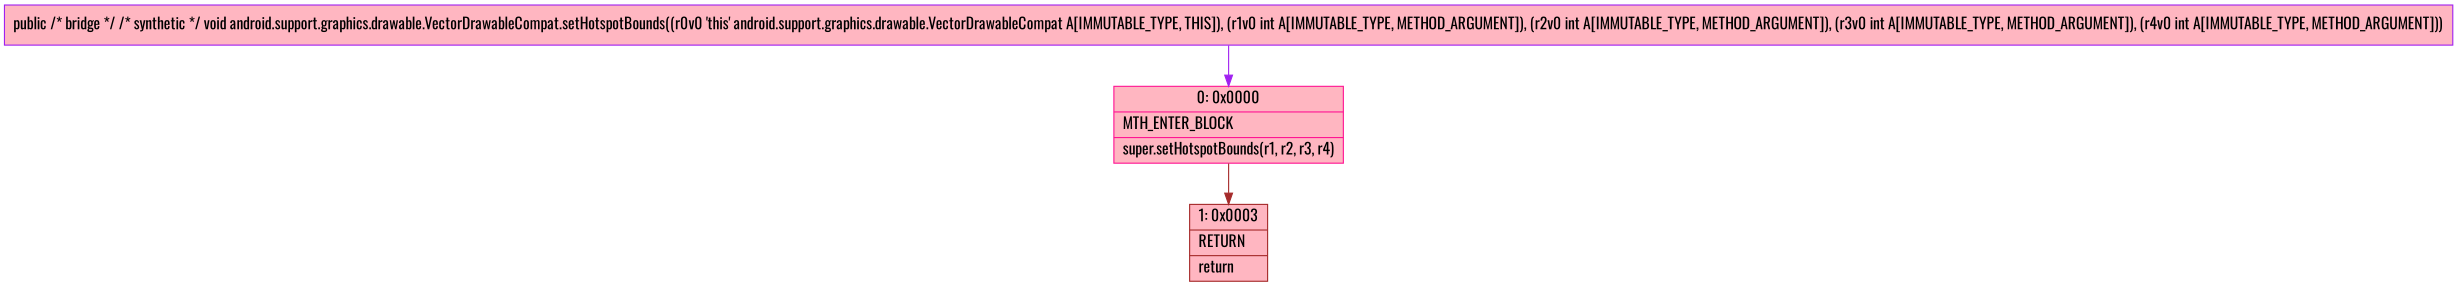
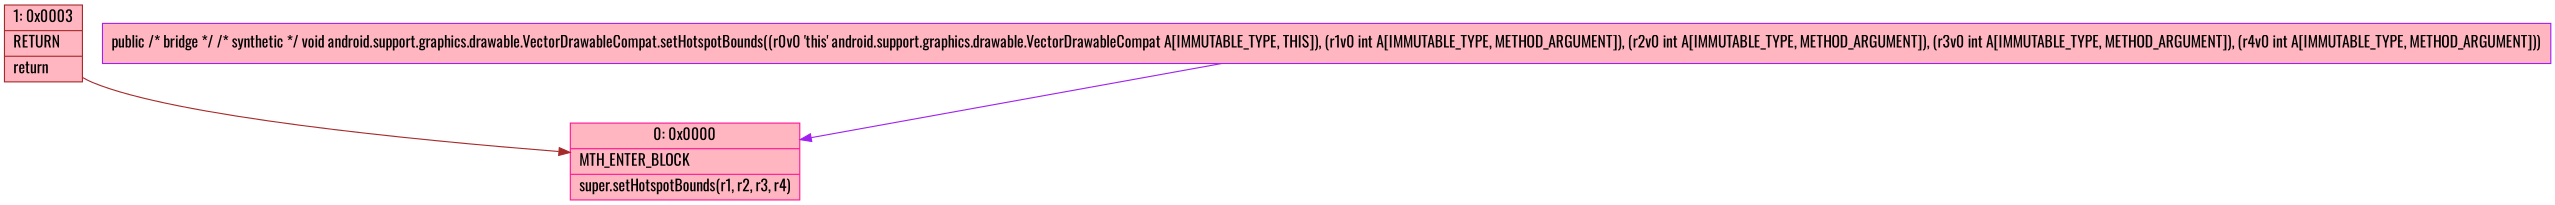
edge "0: 0x0000" -> "1: 0x0003": reversed
